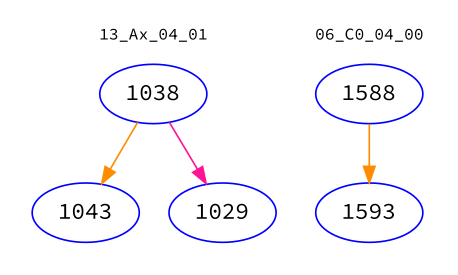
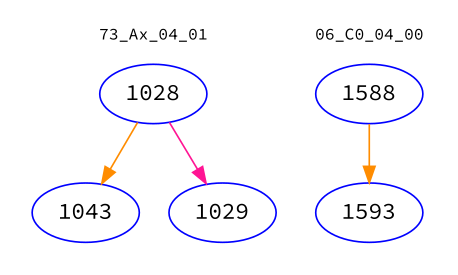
cluster "13_Ax_04_01": label "13_Ax_04_01" -> "73_Ax_04_01"
node "1038": label "1038" -> "1028"
